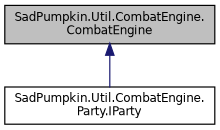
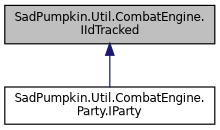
node "SadPumpkin.Util.CombatEngine. CombatEngine": label "SadPumpkin.Util.CombatEngine. CombatEngine" -> "SadPumpkin.Util.CombatEngine. IIdTracked"
